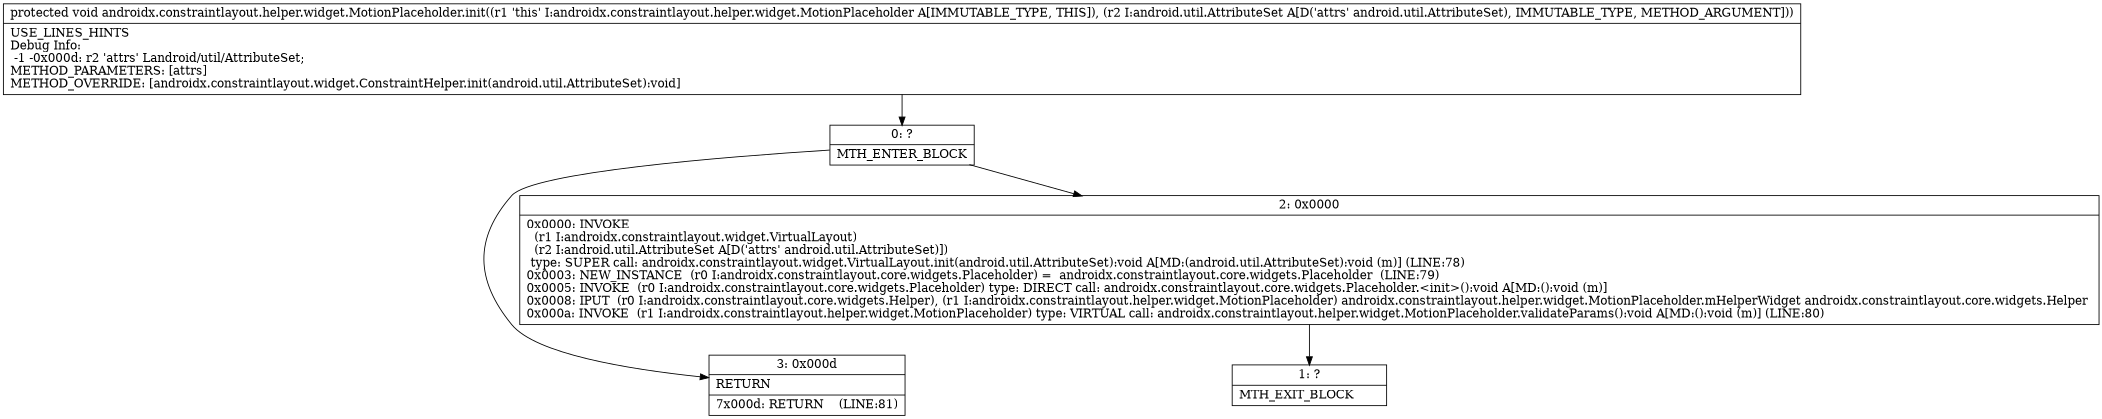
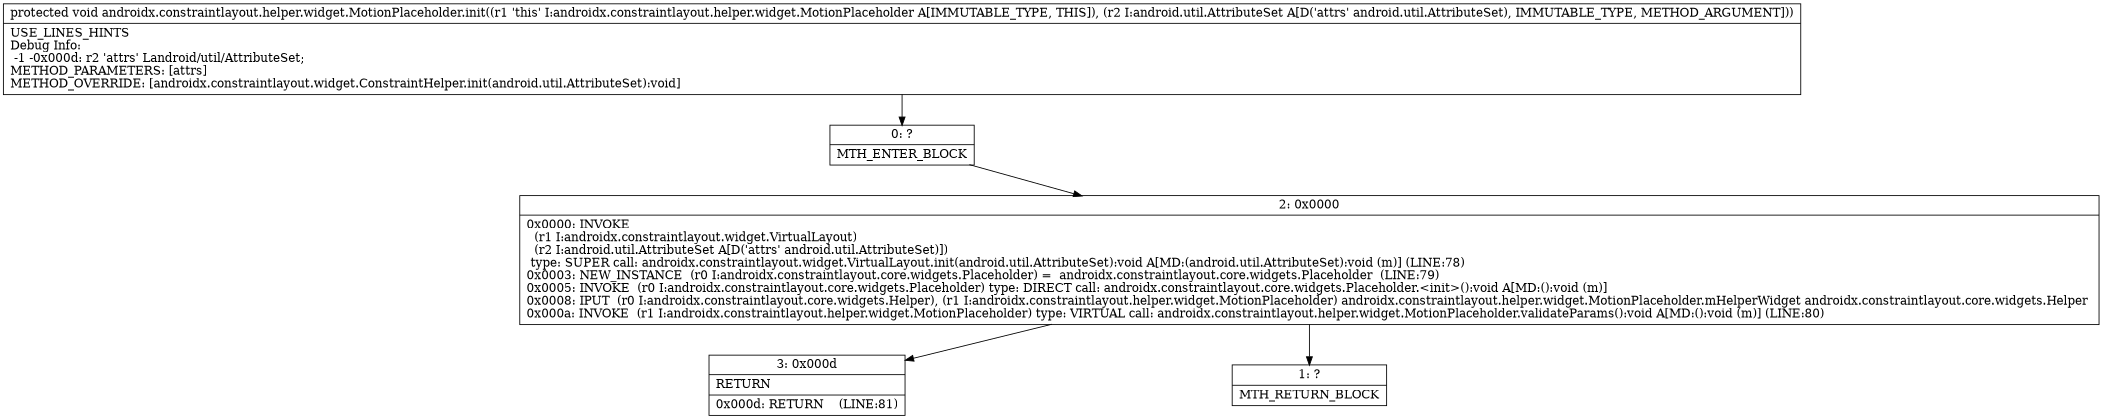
edge "0: ?" -> "3: 0x000d": now "2: 0x0000" -> "3: 0x000d"
node "1: ?": text "MTH_EXIT_BLOCK" -> "MTH_RETURN_BLOCK"
node "3: 0x000d": text "7x000d: RETURN    (LINE:81)" -> "0x000d: RETURN    (LINE:81)"
